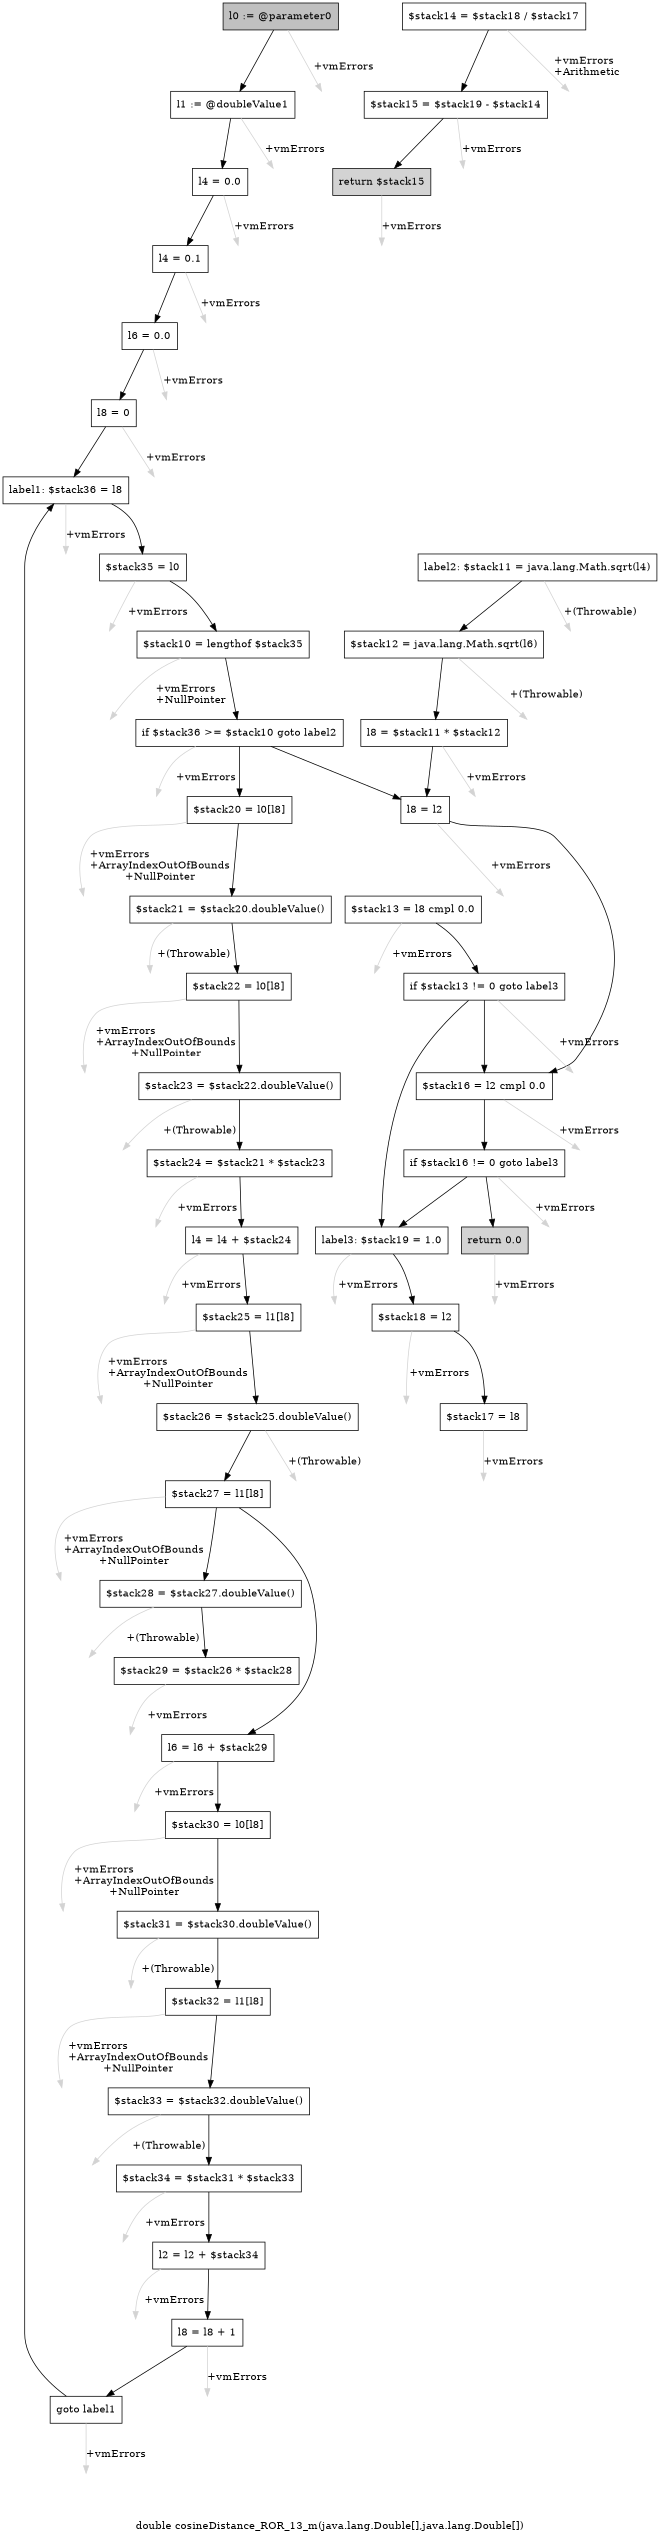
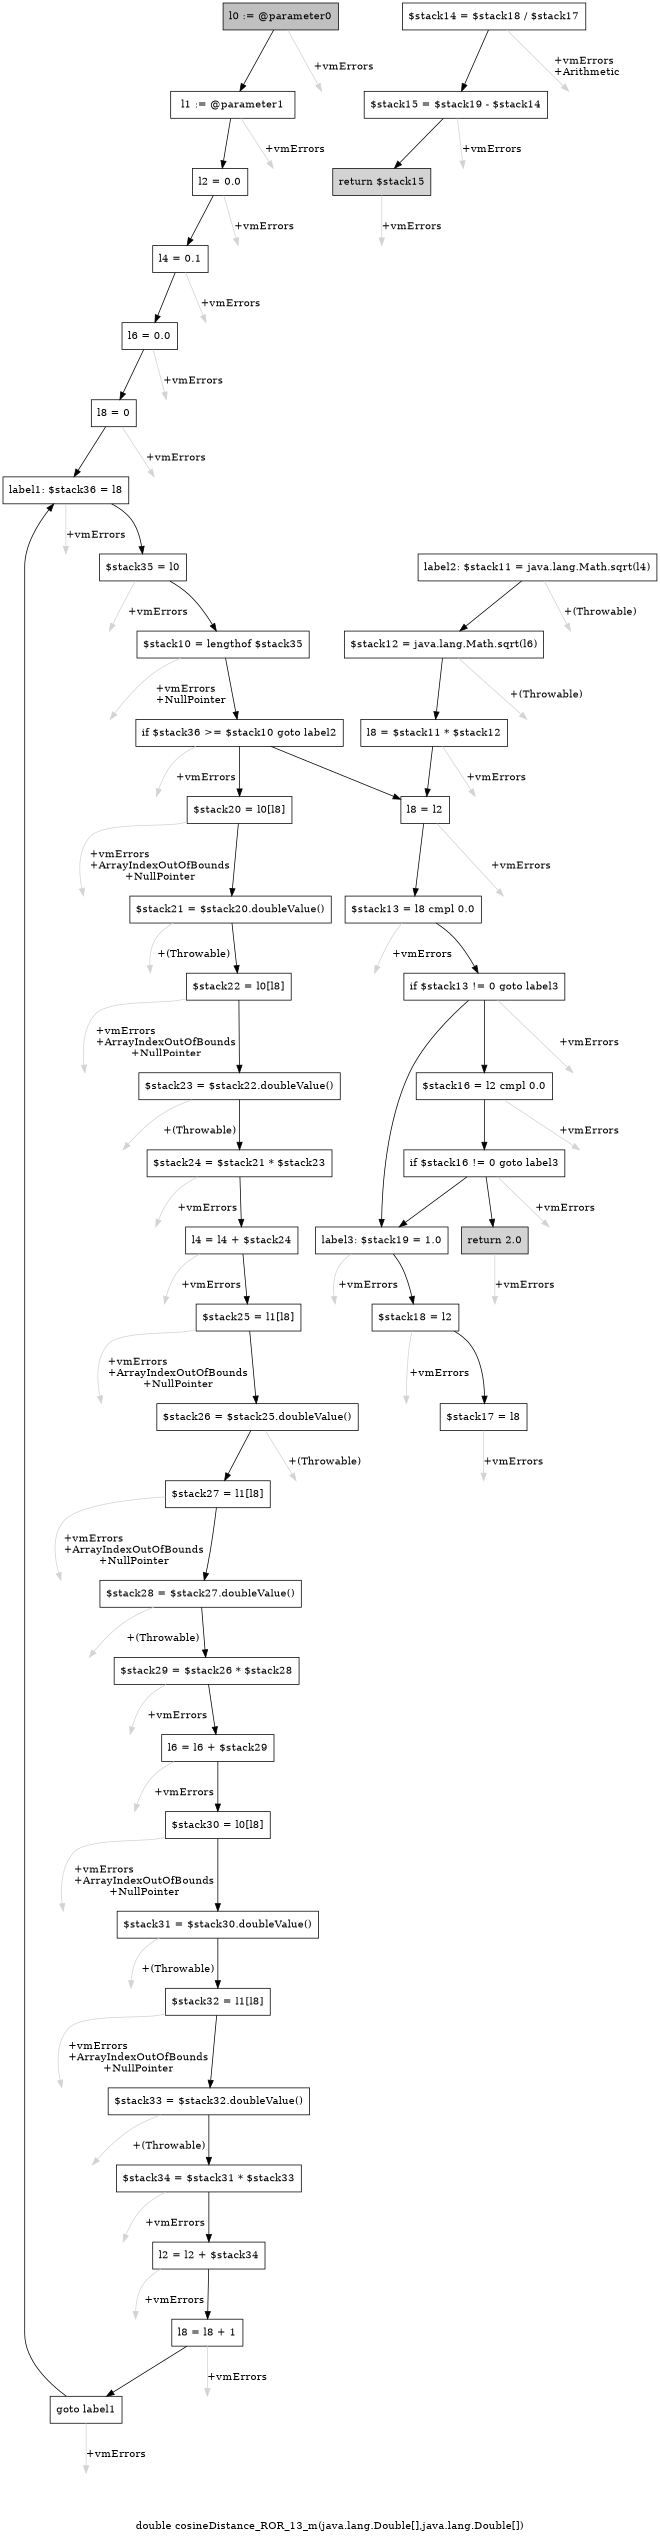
node "l1 := @doubleValue1": label "l1 := @doubleValue1" -> "l1 := @parameter1"
node "l4 = 0.0": label "l4 = 0.0" -> "l2 = 0.0"
edge "l8 = l2" -> "$stack16 = l2 cmpl 0.0": now "l8 = l2" -> "$stack13 = l8 cmpl 0.0"
node "return 0.0": label "return 0.0" -> "return 2.0"
edge "$stack27 = l1[l8]" -> "l6 = l6 + $stack29": now "$stack29 = $stack26 * $stack28" -> "l6 = l6 + $stack29"
